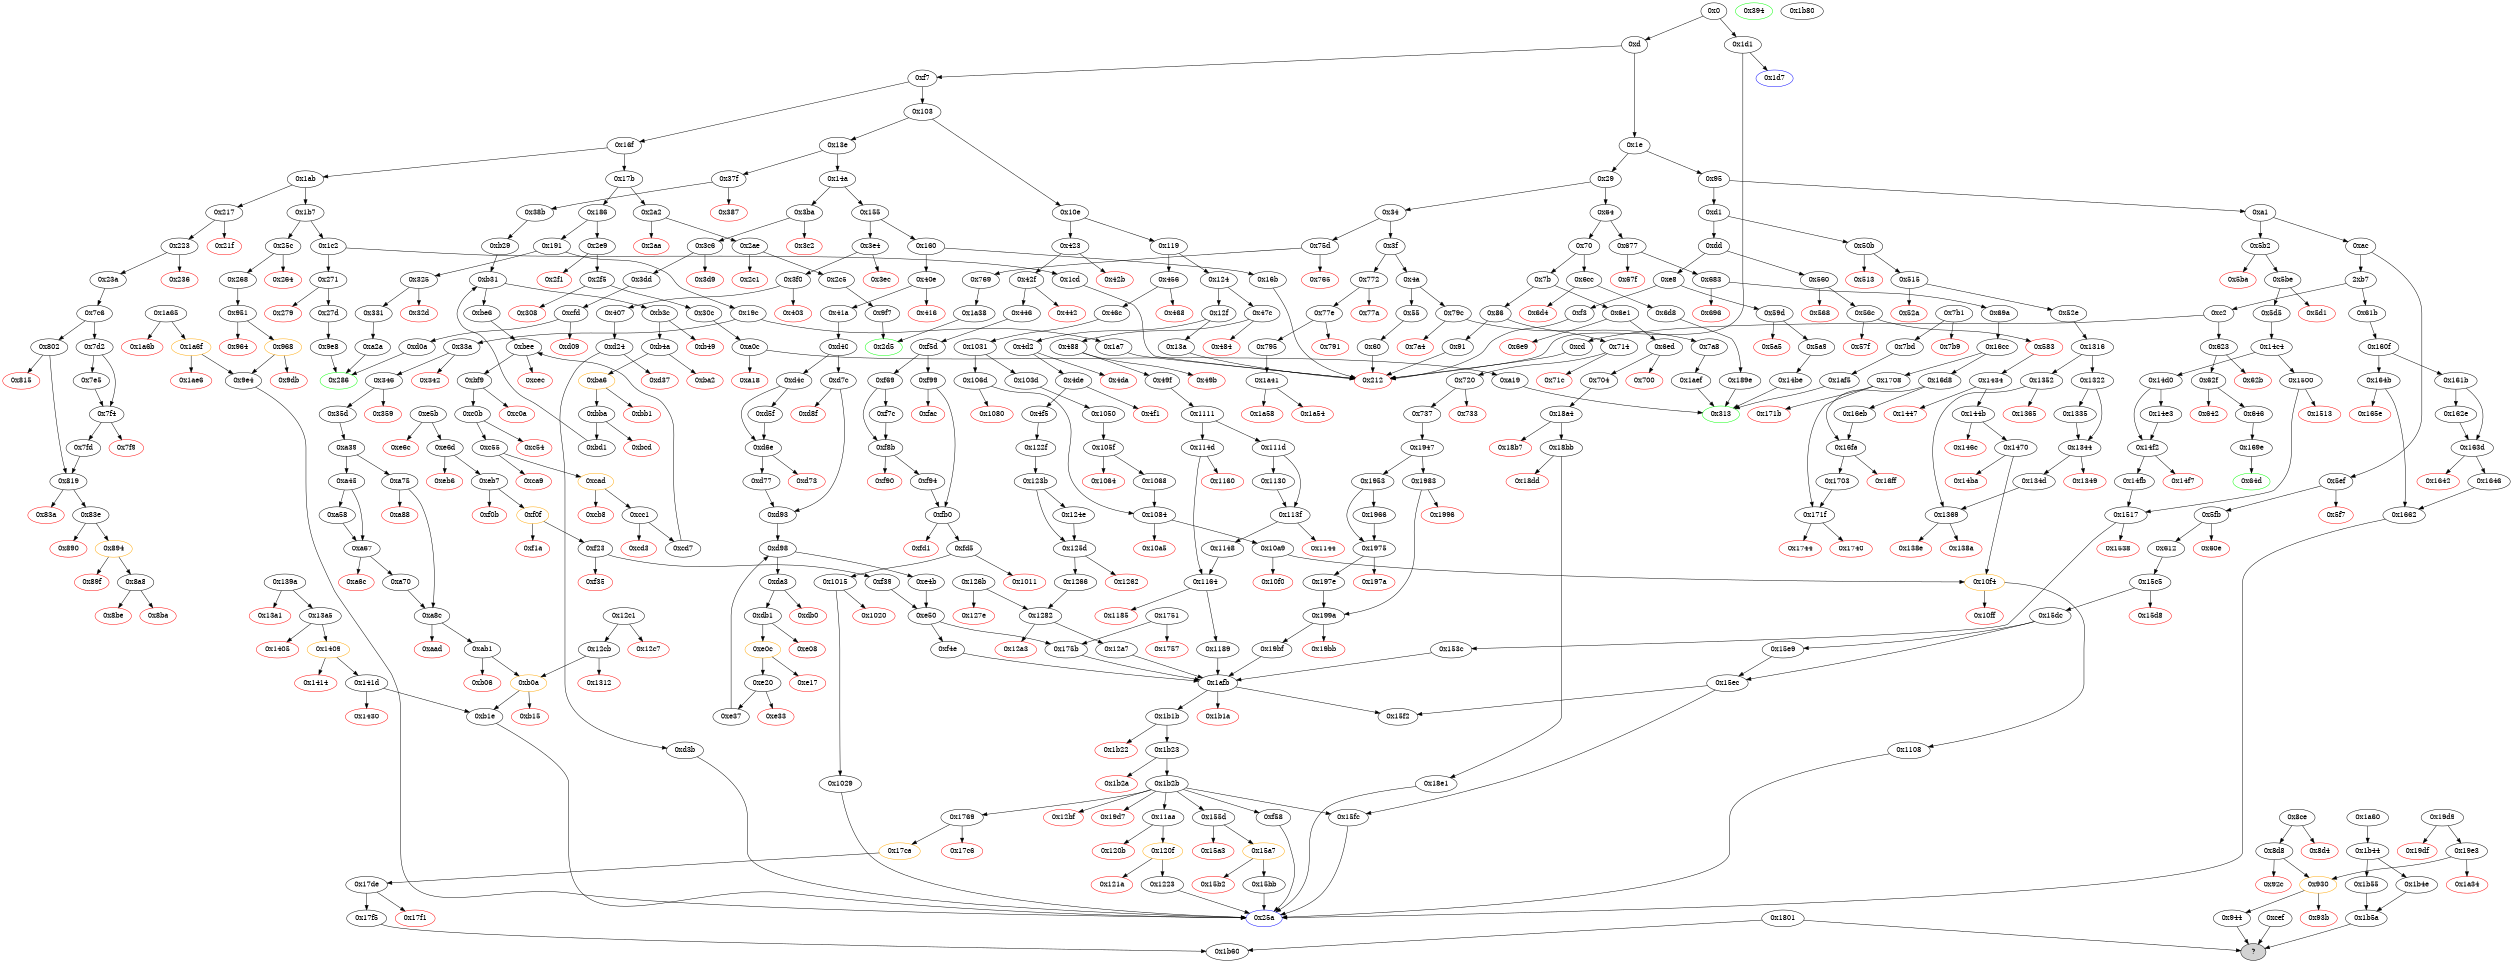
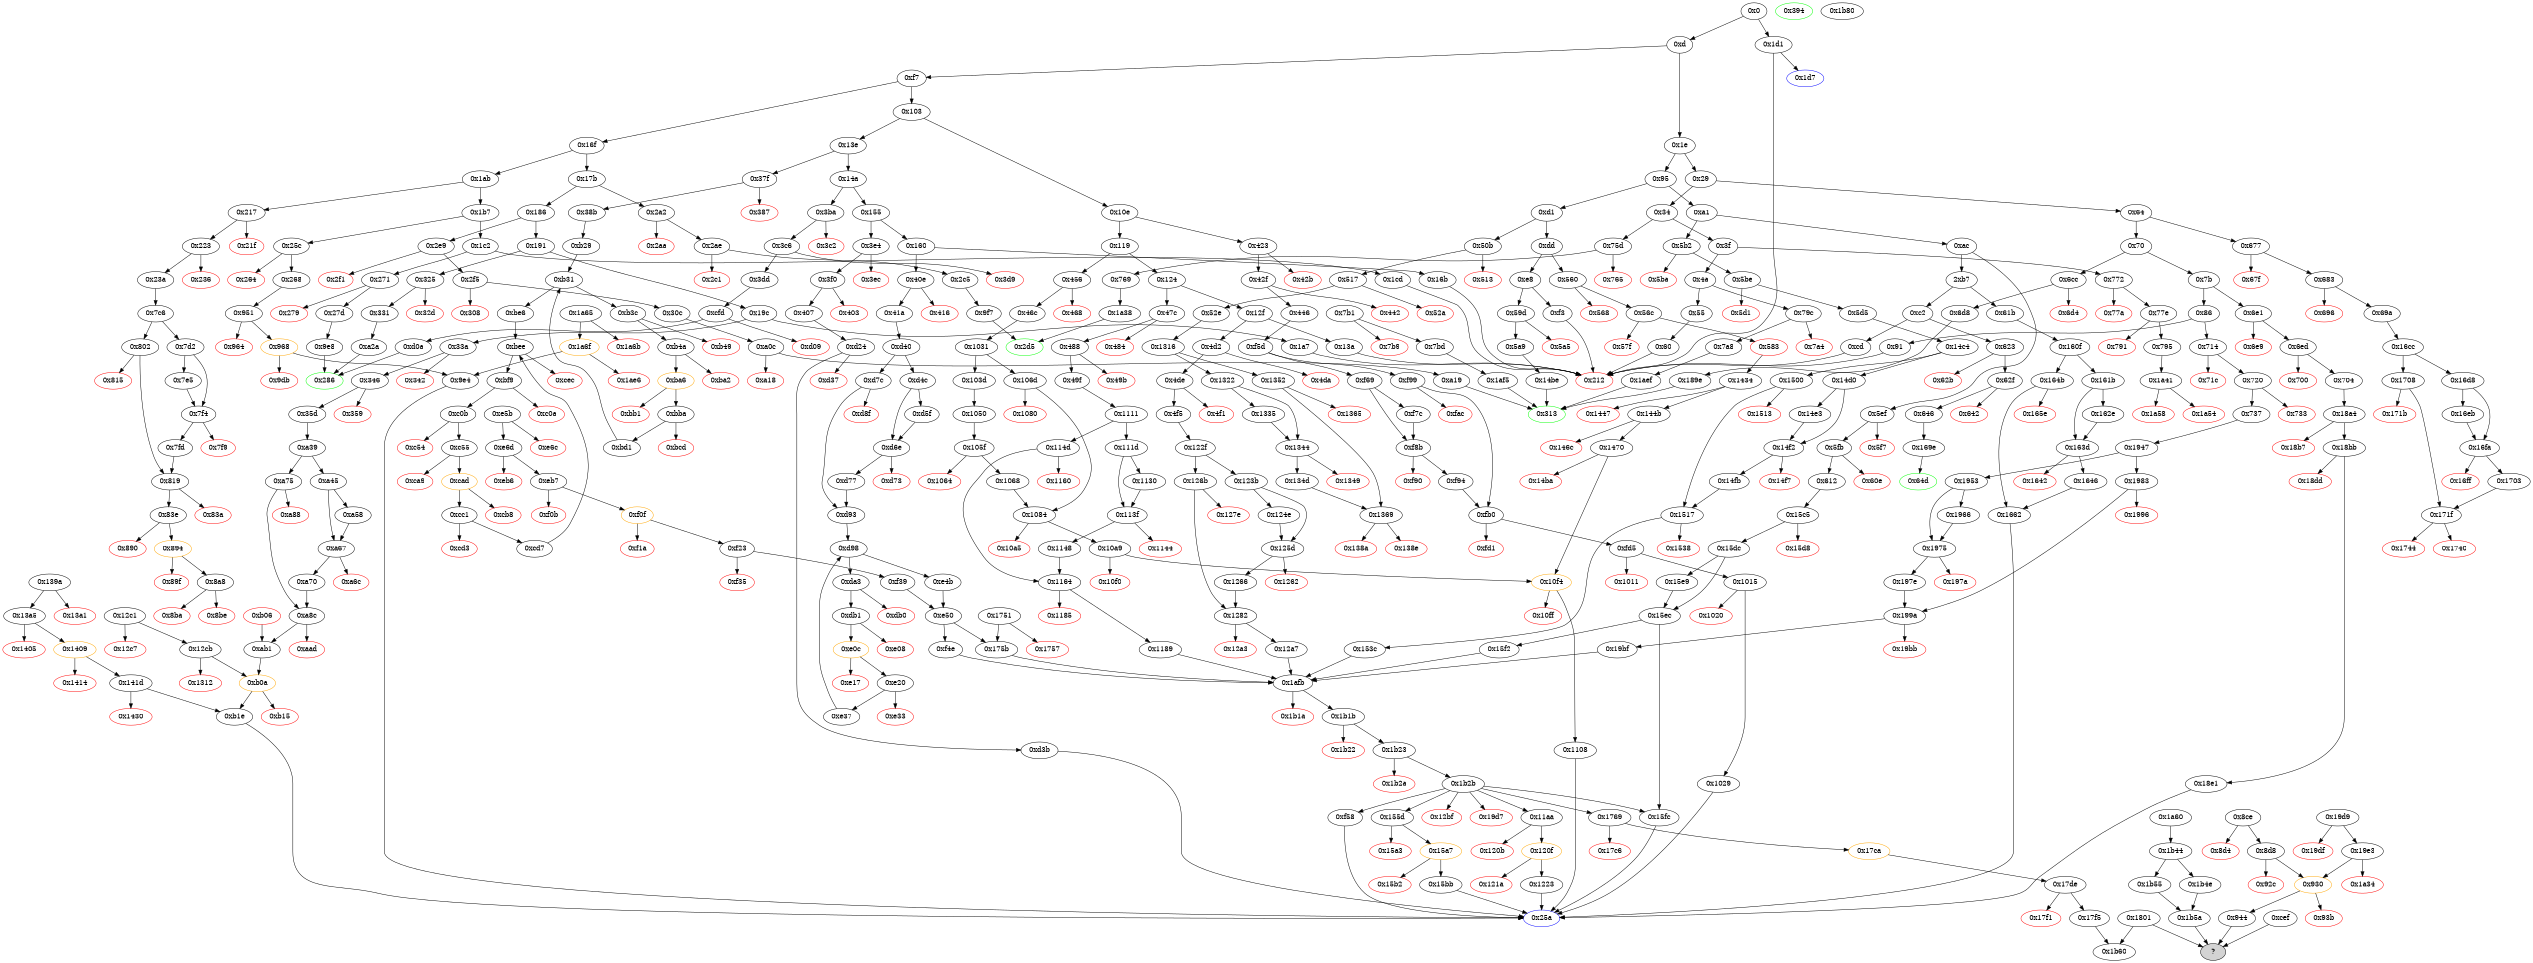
node "0x515": label "0x515" -> "0x517"
edge "0x122f" -> "0x126b": added
edge "0xab1" -> "0xb06": reversed
edge "0x1afb" -> "0x15f2": reversed
